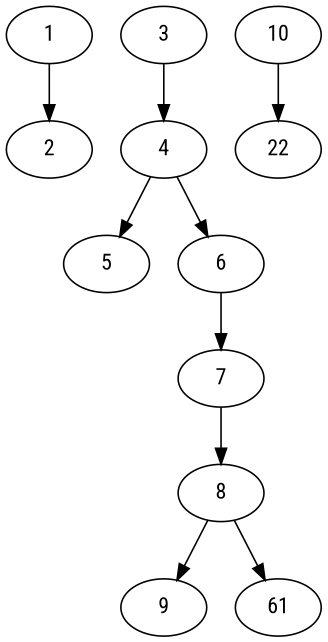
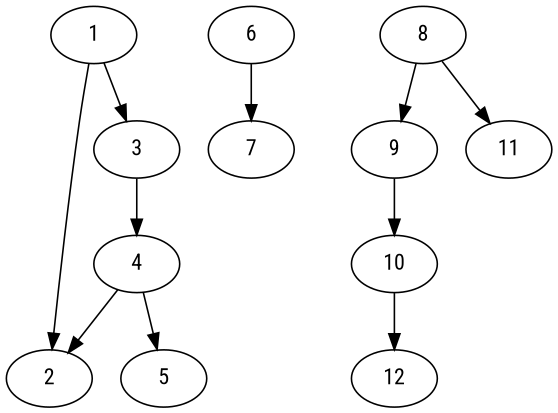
edge "1" -> "3": added
node "22": label "22" -> "12"
edge "9" -> "10": added
edge "4" -> "6": now "4" -> "2"
edge "7" -> "8": removed
node "61": label "61" -> "11"
